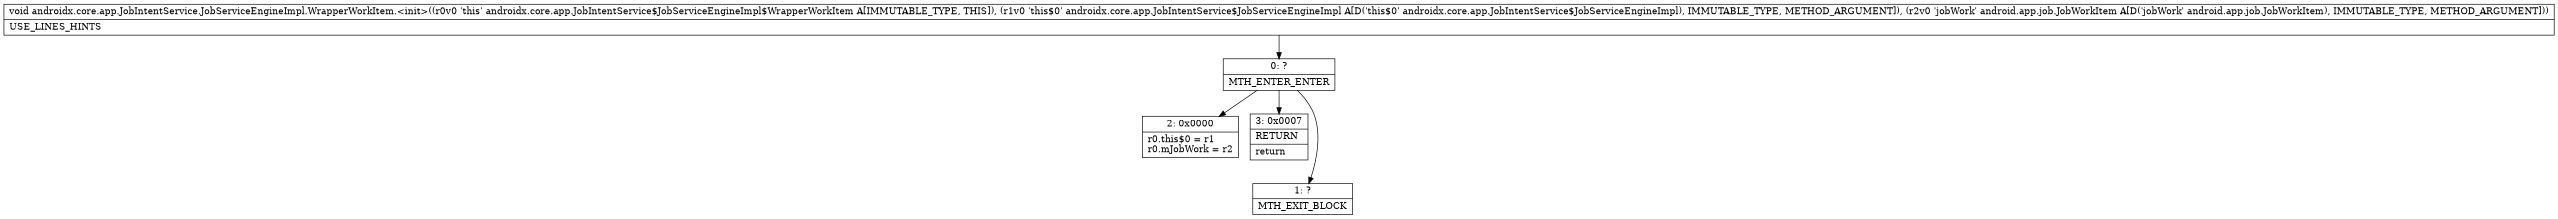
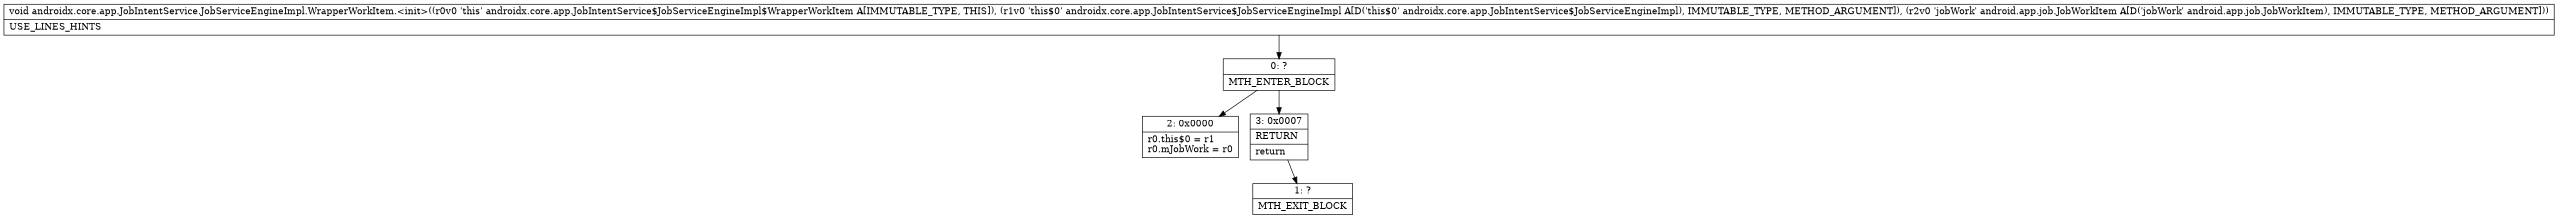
node "0: ?": text "MTH_ENTER_ENTER" -> "MTH_ENTER_BLOCK"
edge "0: ?" -> "1: ?": now "3: 0x0007" -> "1: ?"
node "2: 0x0000": text "r0.mJobWork = r2" -> "r0.mJobWork = r0"
